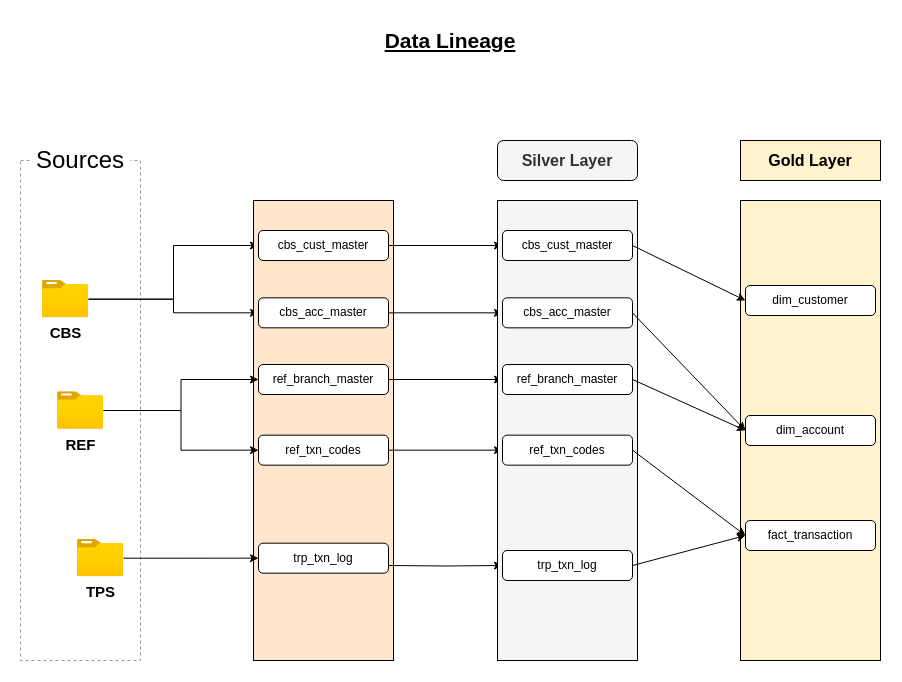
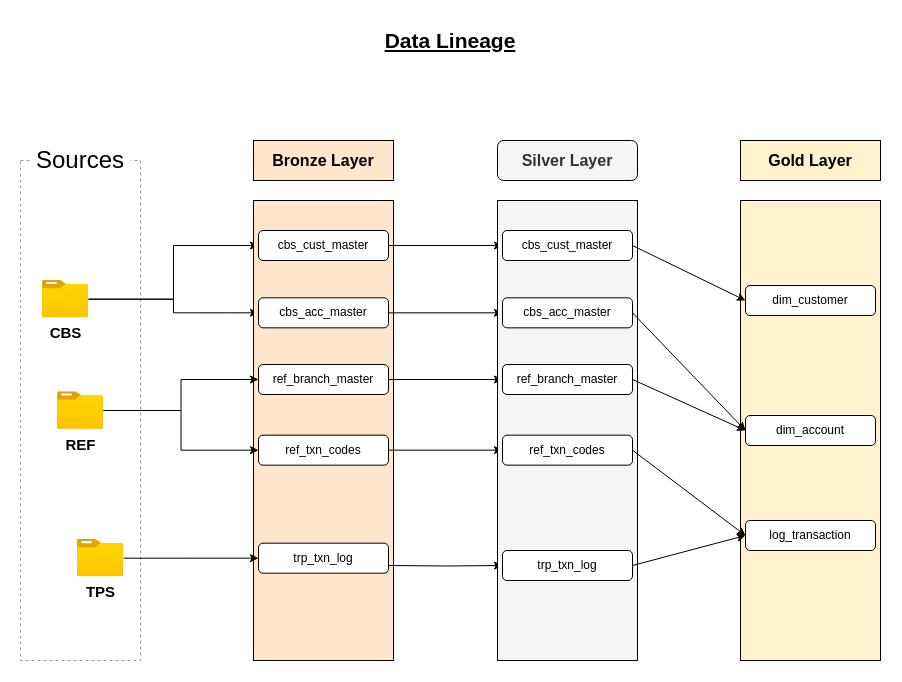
node "Bronze Layer": added
node "fact_transaction": label "fact_transaction" -> "log_transaction"
